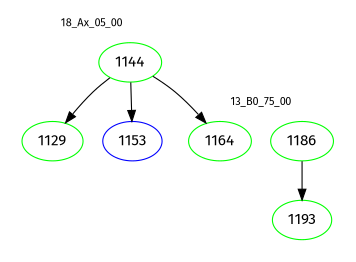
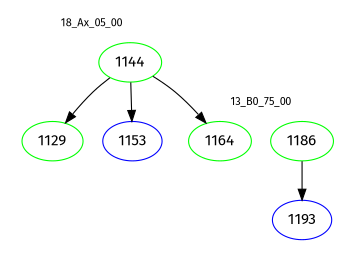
node "1193": color green -> blue
